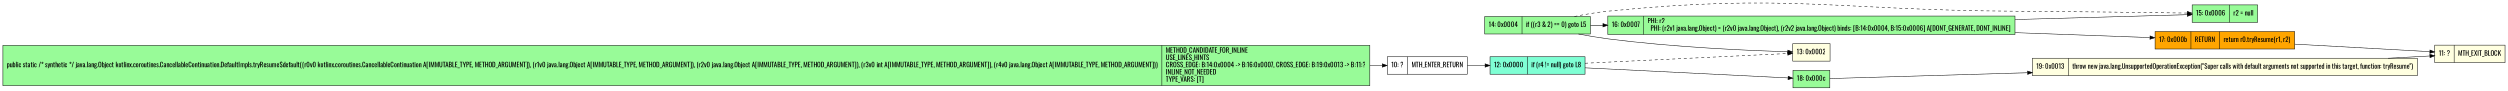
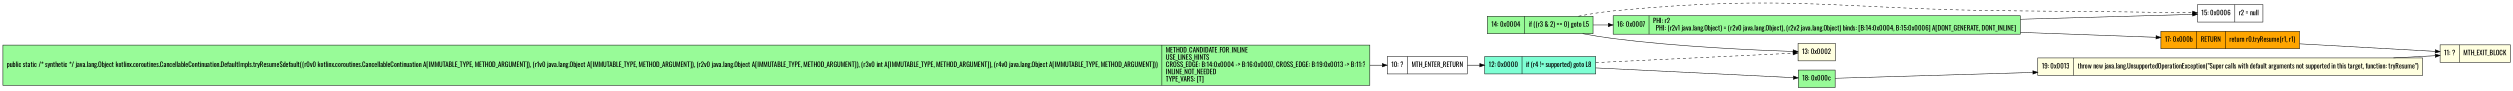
node "15: 0x0006": fillcolor palegreen -> white
node "17: 0x000b": text "return r0.tryResume(r1, r2)" -> "return r0.tryResume(r1, r1)"
node "12: 0x0000": text "if (r4 != null) goto L8" -> "if (r4 != supported) goto L8"
